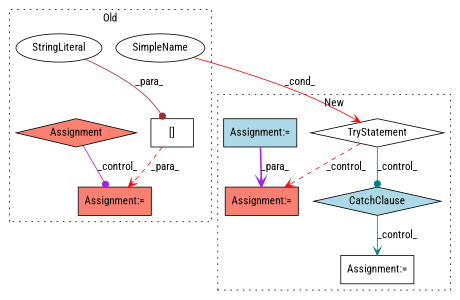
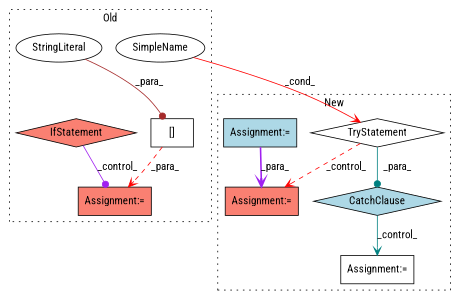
node "Assignment": label "Assignment" -> "IfStatement"
edge "TryStatement" -> "CatchClause": label "_control_" -> "_para_"
